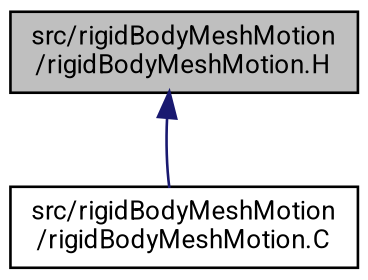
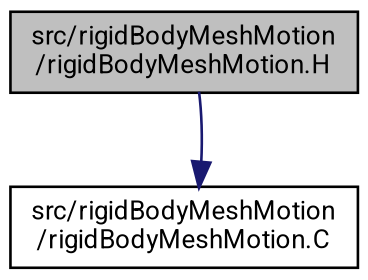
edge "src/rigidBodyMeshMotion /rigidBodyMeshMotion.C" -> "src/rigidBodyMeshMotion /rigidBodyMeshMotion.H": reversed
